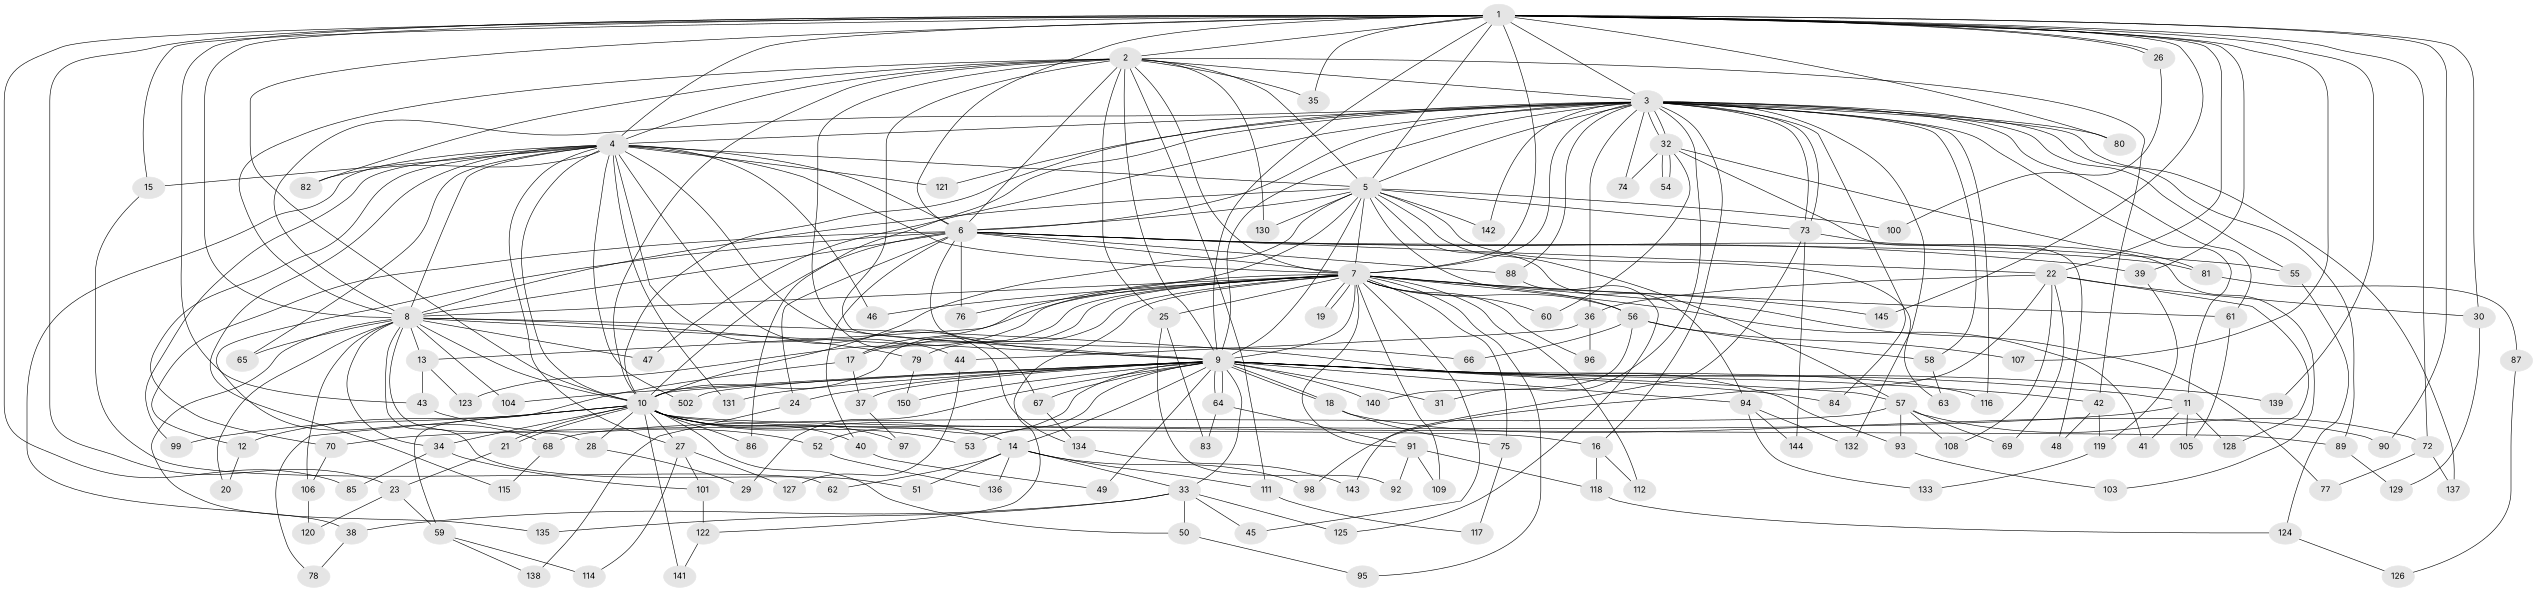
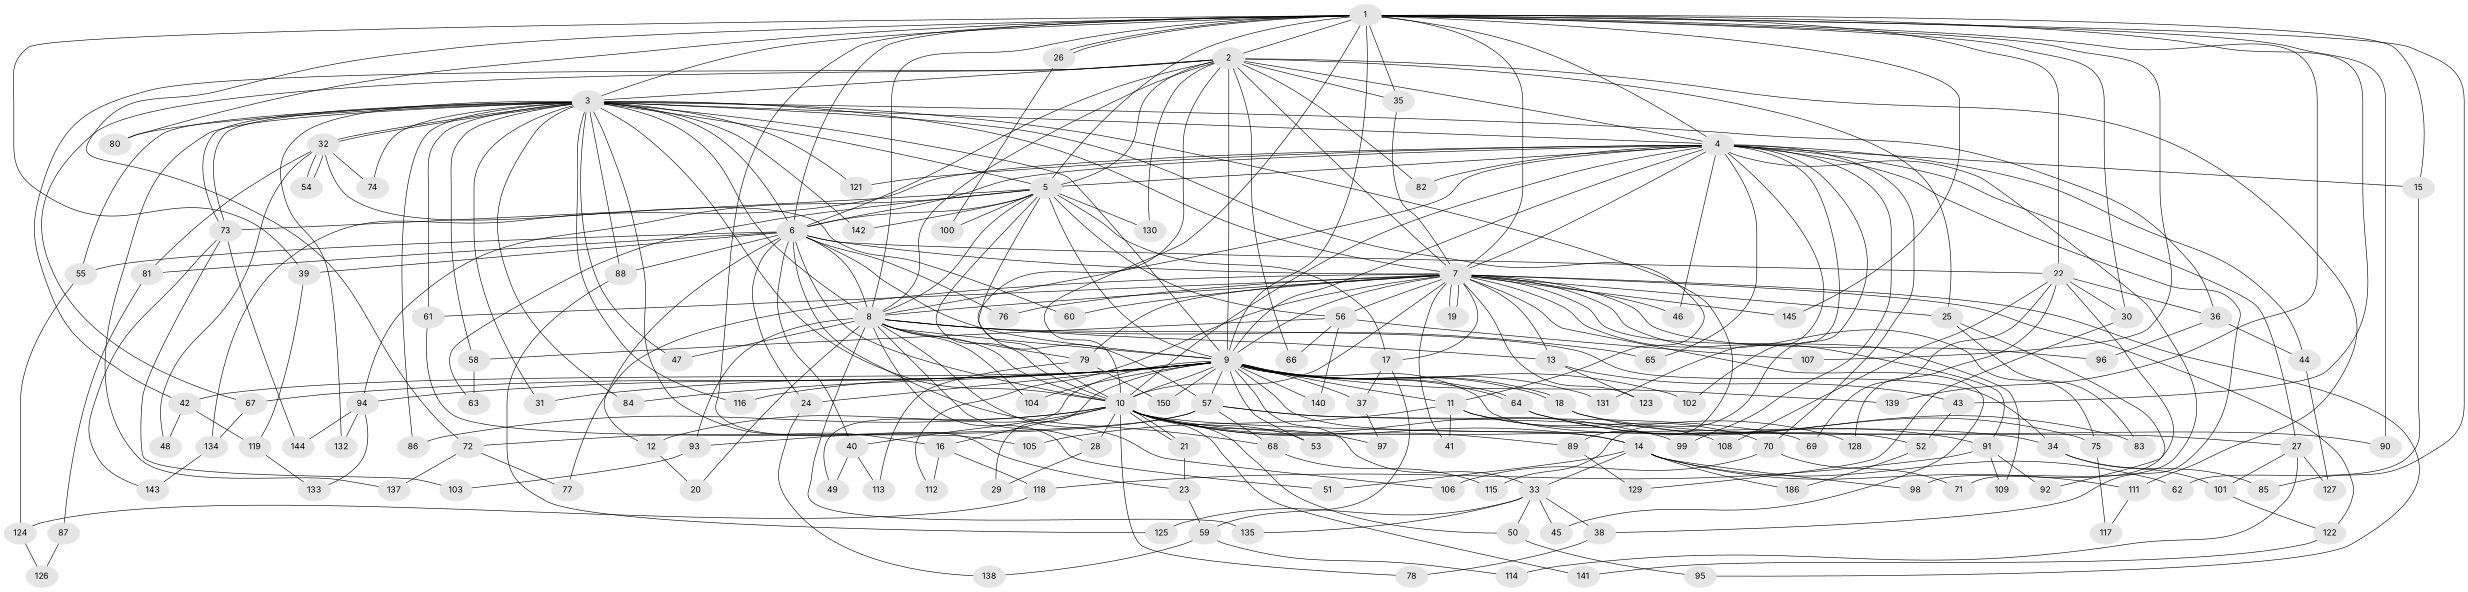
edge "5" -- "7": now "35" -- "7"
node "502": label "502" -> "102"
node "113": added
node "136": label "136" -> "186"
node "71": added
node "120": removed
